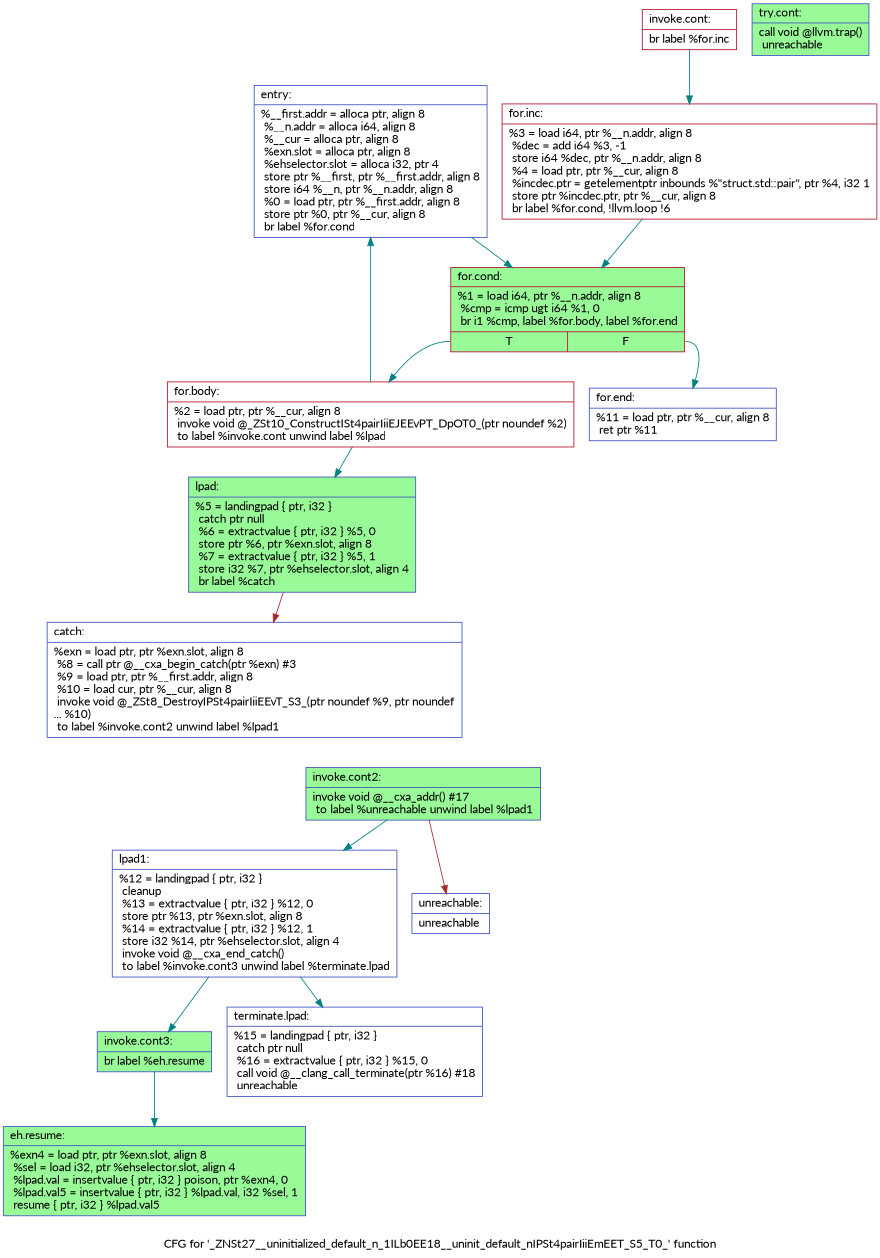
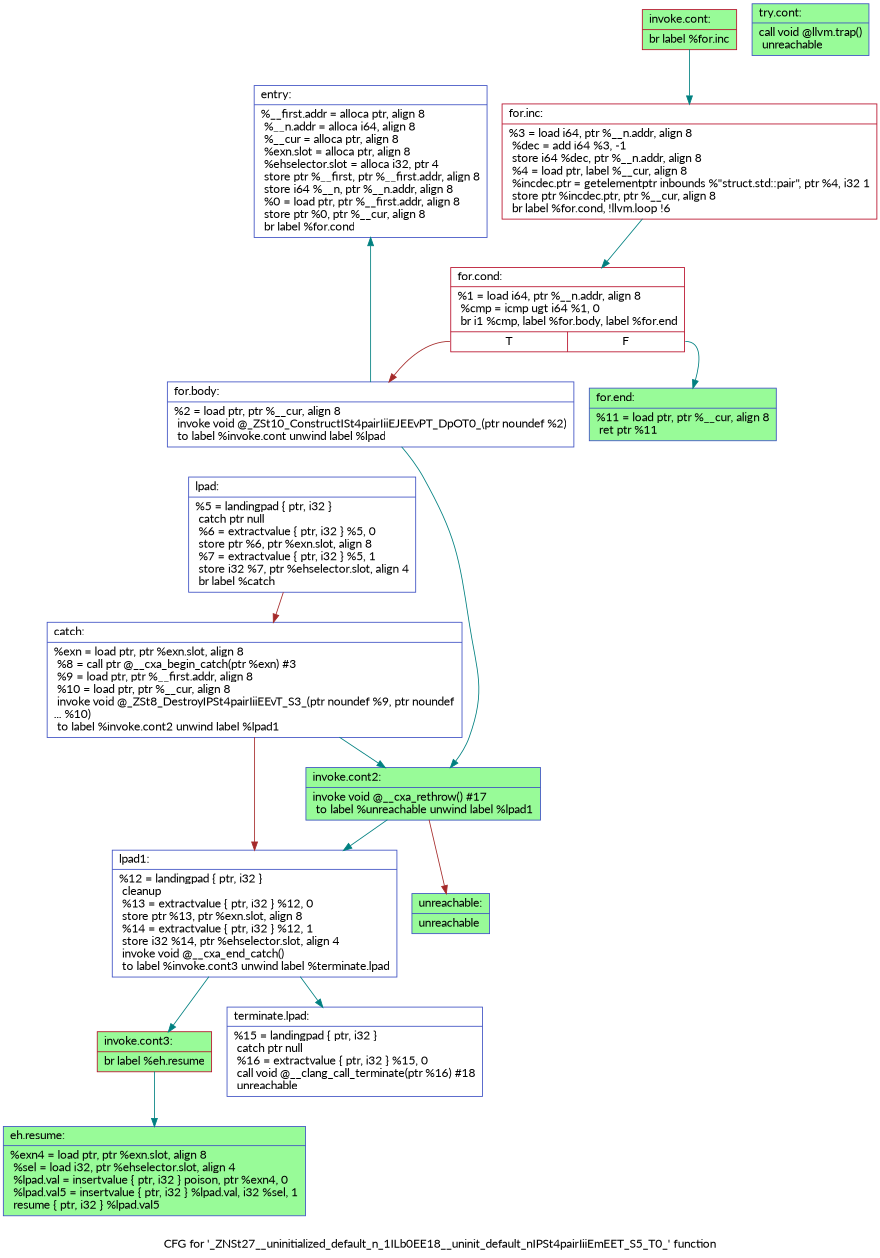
node "invoke.cont:": fillcolor white -> palegreen
node "for.inc:": text "%4 = load ptr, ptr %__cur, align 8" -> "%4 = load ptr, label %__cur, align 8"
edge "entry:" -> "for.cond:": removed
node "for.cond:": fillcolor palegreen -> white
edge "for.cond:" -> "for.body:": color teal -> brown
node "for.body:": color #b70d28ff -> #3d50c3ff
node "for.end:": fillcolor white -> palegreen
edge "for.body:" -> "lpad:": now "for.body:" -> "invoke.cont2:"
node "lpad:": fillcolor palegreen -> white
node "catch:": text "%10 = load cur, ptr %__cur, align 8" -> "%10 = load ptr, ptr %__cur, align 8"
edge "catch:" -> "invoke.cont2:": added
edge "catch:" -> "lpad1:": added
node "invoke.cont2:": text "invoke void @__cxa_addr() #17" -> "invoke void @__cxa_rethrow() #17"
node "unreachable:": fillcolor white -> palegreen
node "invoke.cont3:": color #3d50c3ff -> #b70d28ff
